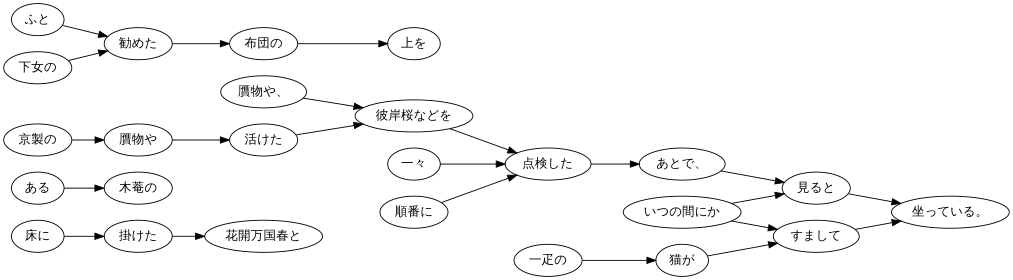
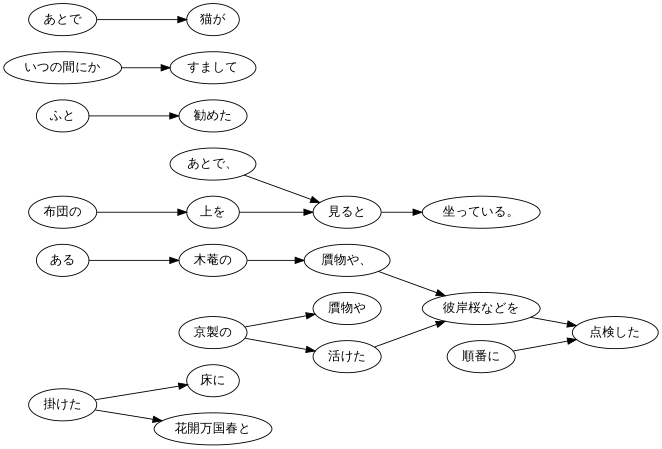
edge "勧めた" -> "布団の": removed
node "下女の": removed
edge "贋物や" -> "活けた": now "京製の" -> "活けた"
node "一々": removed
edge "点検した" -> "あとで、": removed
edge "いつの間にか" -> "見ると": now "上を" -> "見ると"
edge "すまして" -> "坐っている。": removed
edge "床に" -> "掛けた": reversed
edge "猫が" -> "すまして": removed
edge "木菴の" -> "贋物や、": added
node "一疋の": label "一疋の" -> "あとで"
